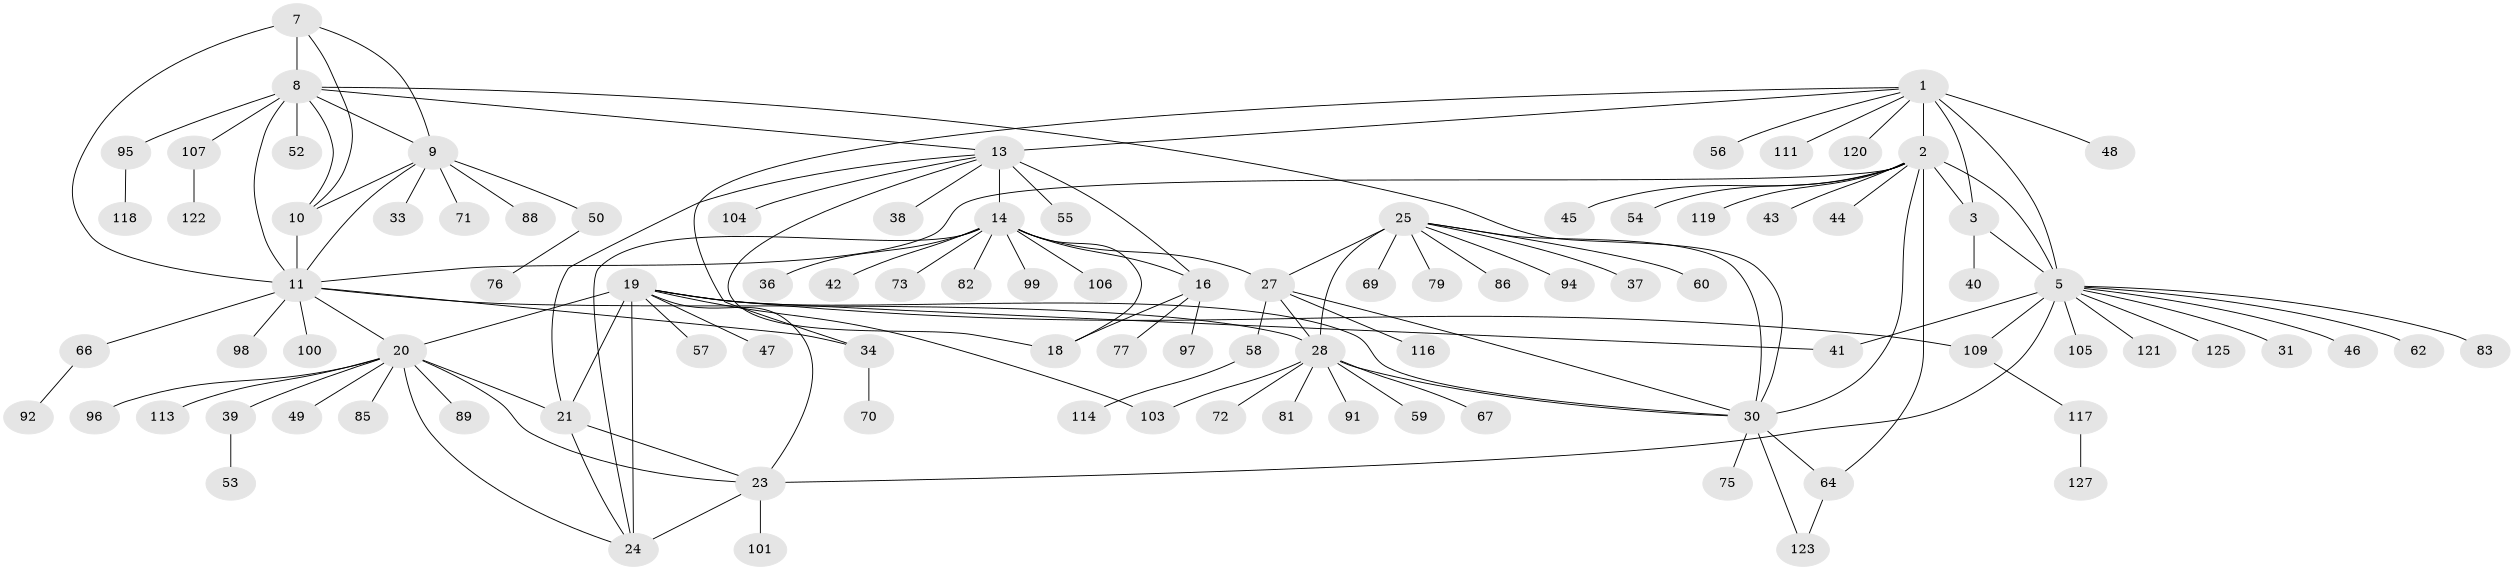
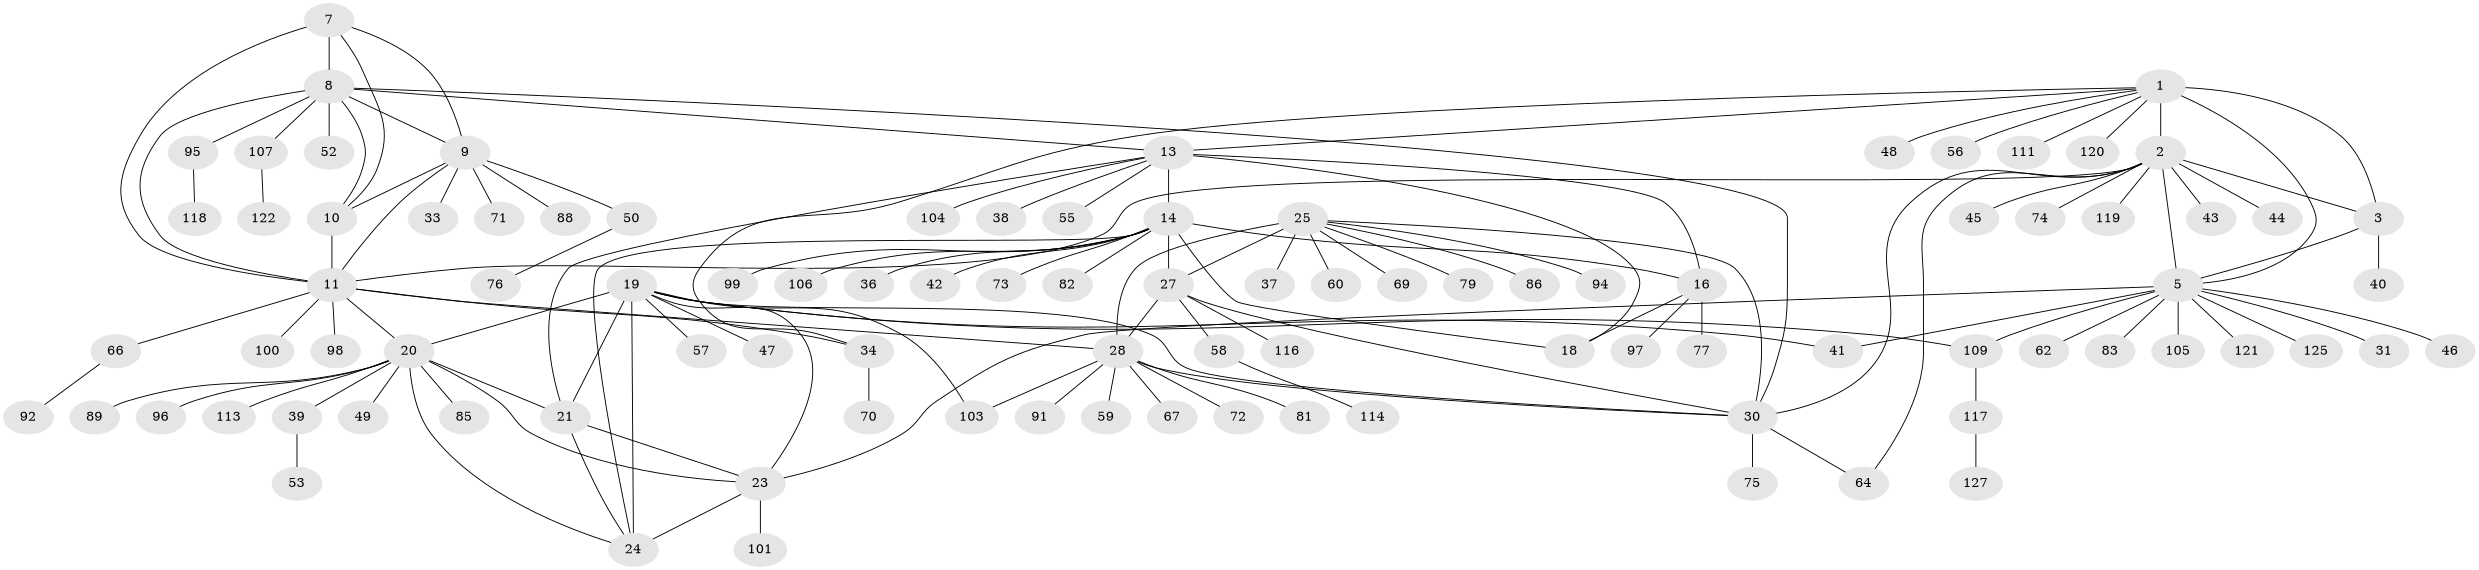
node "54": label "54" -> "74"
node "123": removed
